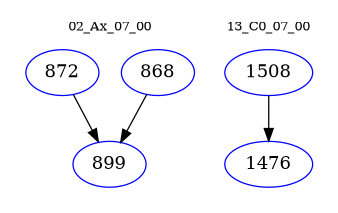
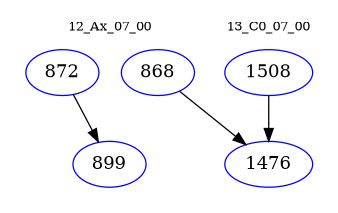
cluster "02_Ax_07_00": label "02_Ax_07_00" -> "12_Ax_07_00"
edge "868" -> "899": now "868" -> "1476"
